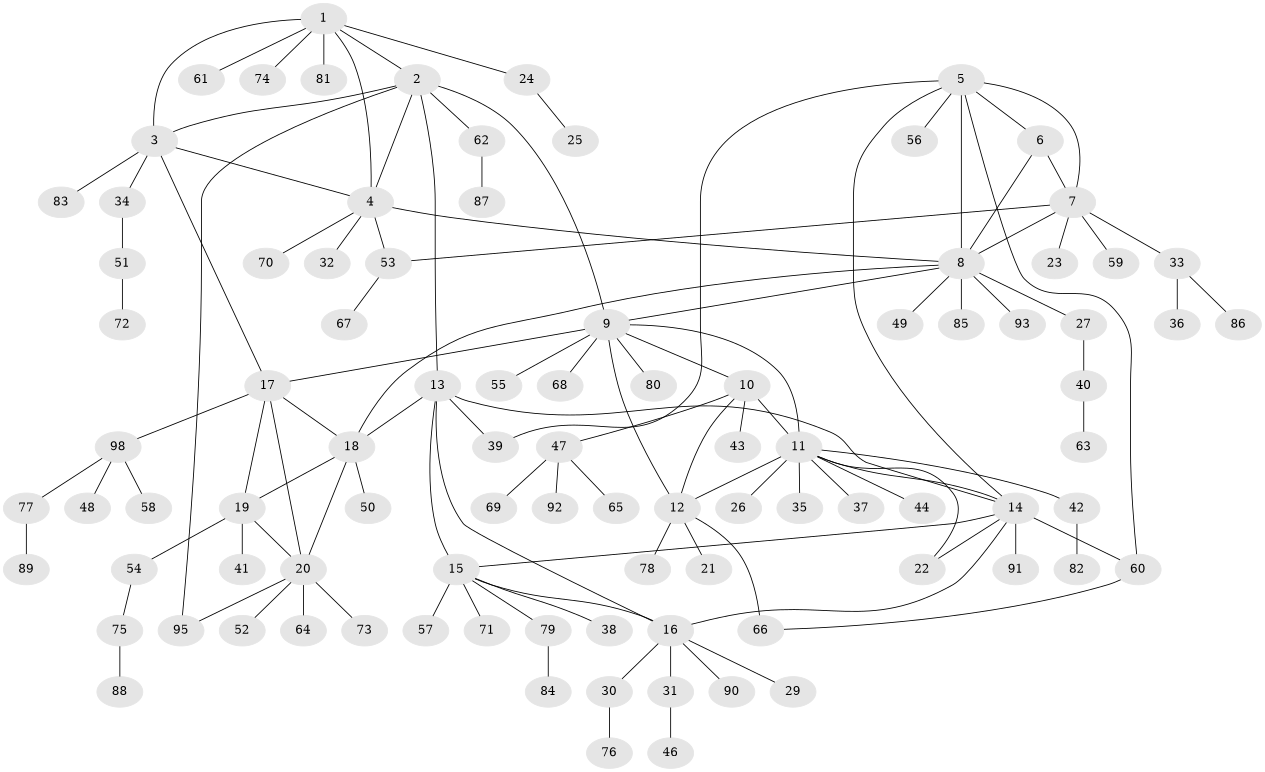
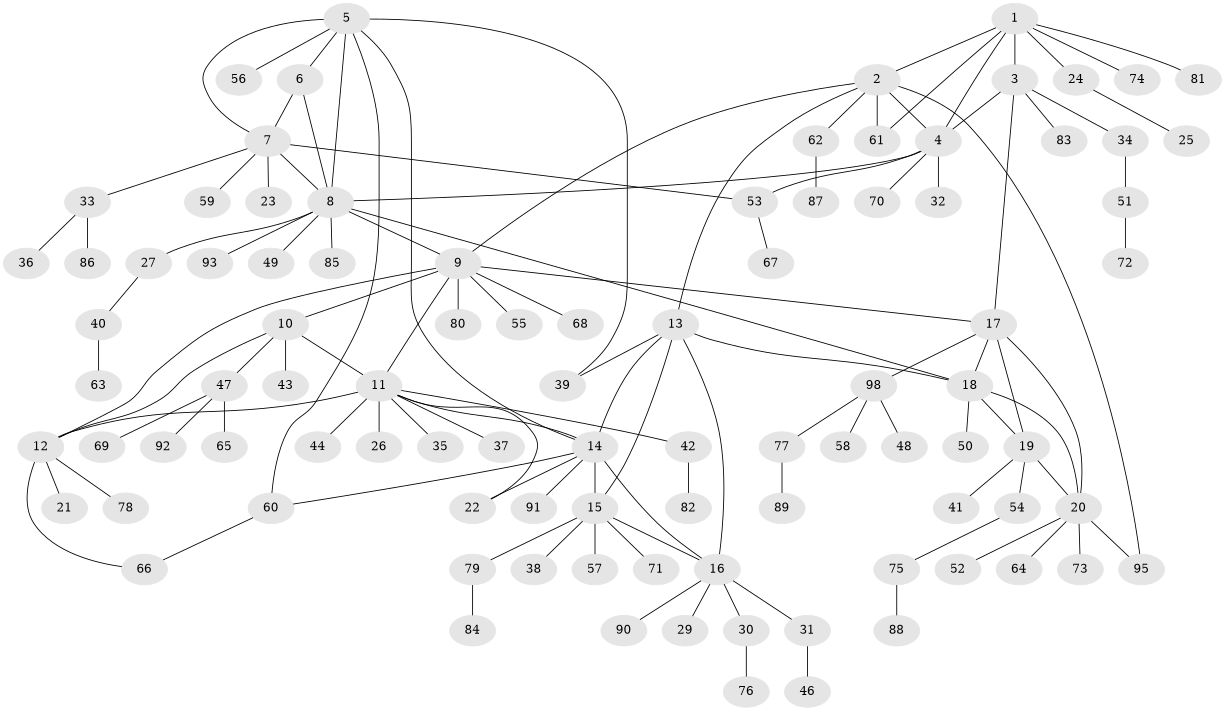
edge "2" -- "3": now "2" -- "61"
